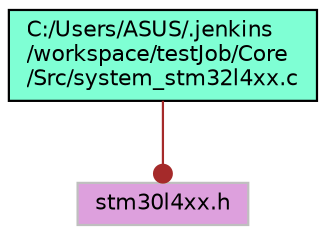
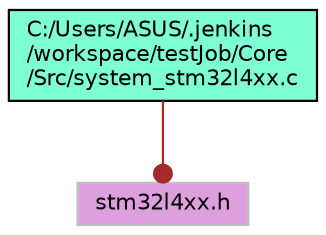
node "stm30l4xx.h": label "stm30l4xx.h" -> "stm32l4xx.h"
